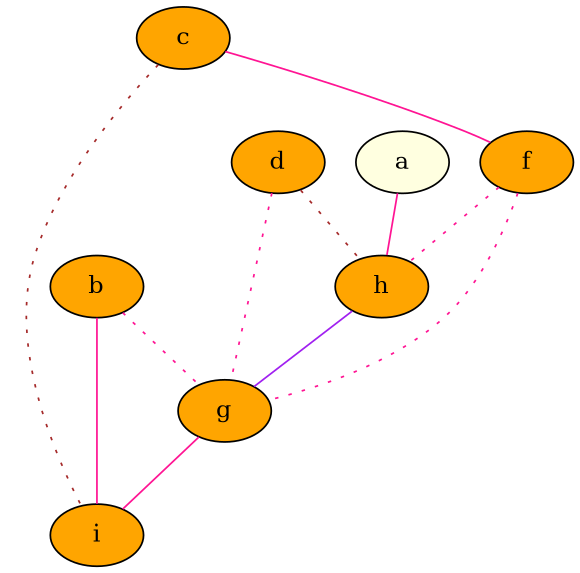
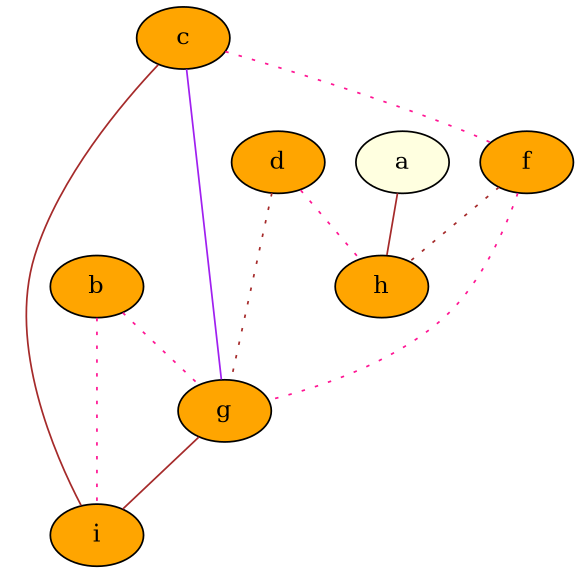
edge "c" -- "f": style solid -> dotted
edge "d" -- "h": color brown -> deeppink
edge "a" -- "h": color deeppink -> brown
edge "f" -- "h": color deeppink -> brown
edge "c" -- "i": style dotted -> solid
edge "d" -- "g": color deeppink -> brown
edge "h" -- "g": now "c" -- "g"
edge "b" -- "i": style solid -> dotted
edge "g" -- "i": color deeppink -> brown
